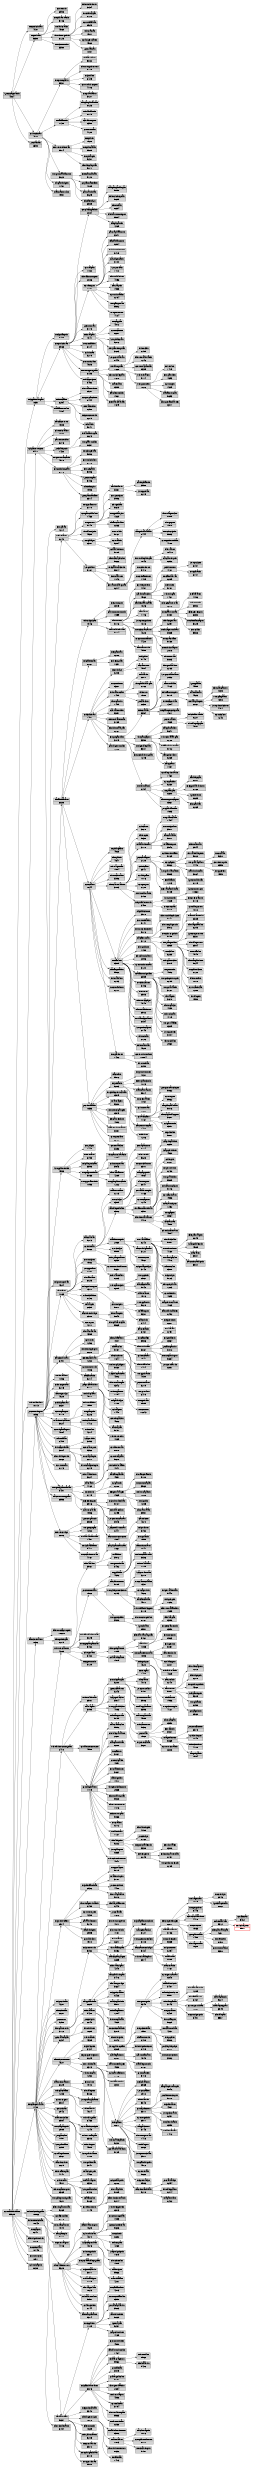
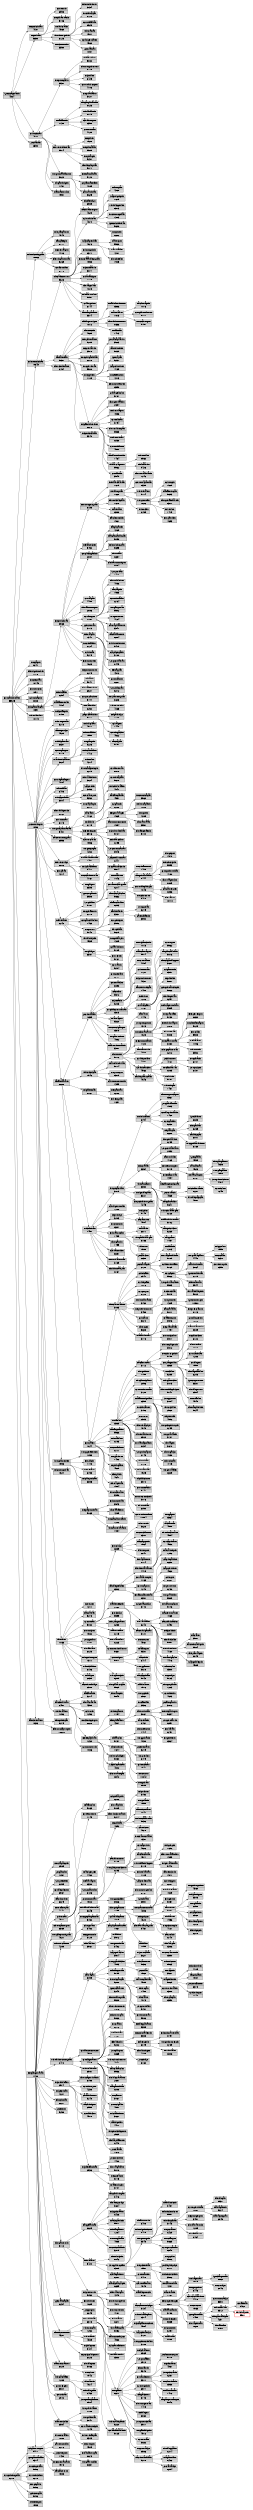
edge "Crigantrotopox" -> "Grugnimiccynax": reversed
node "Docpligex": added
